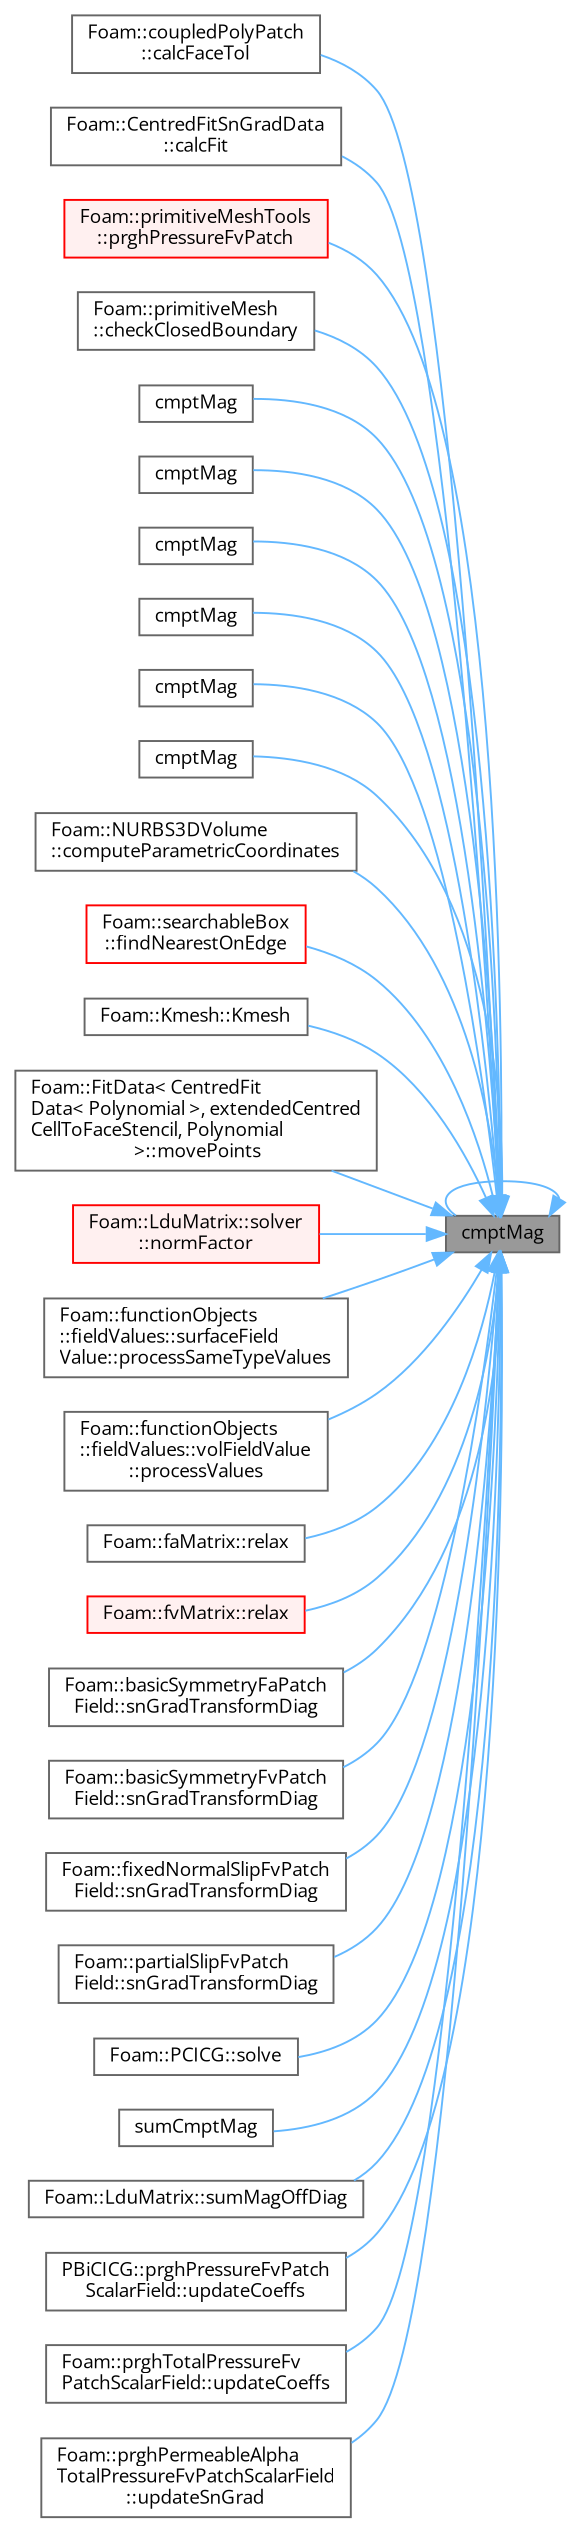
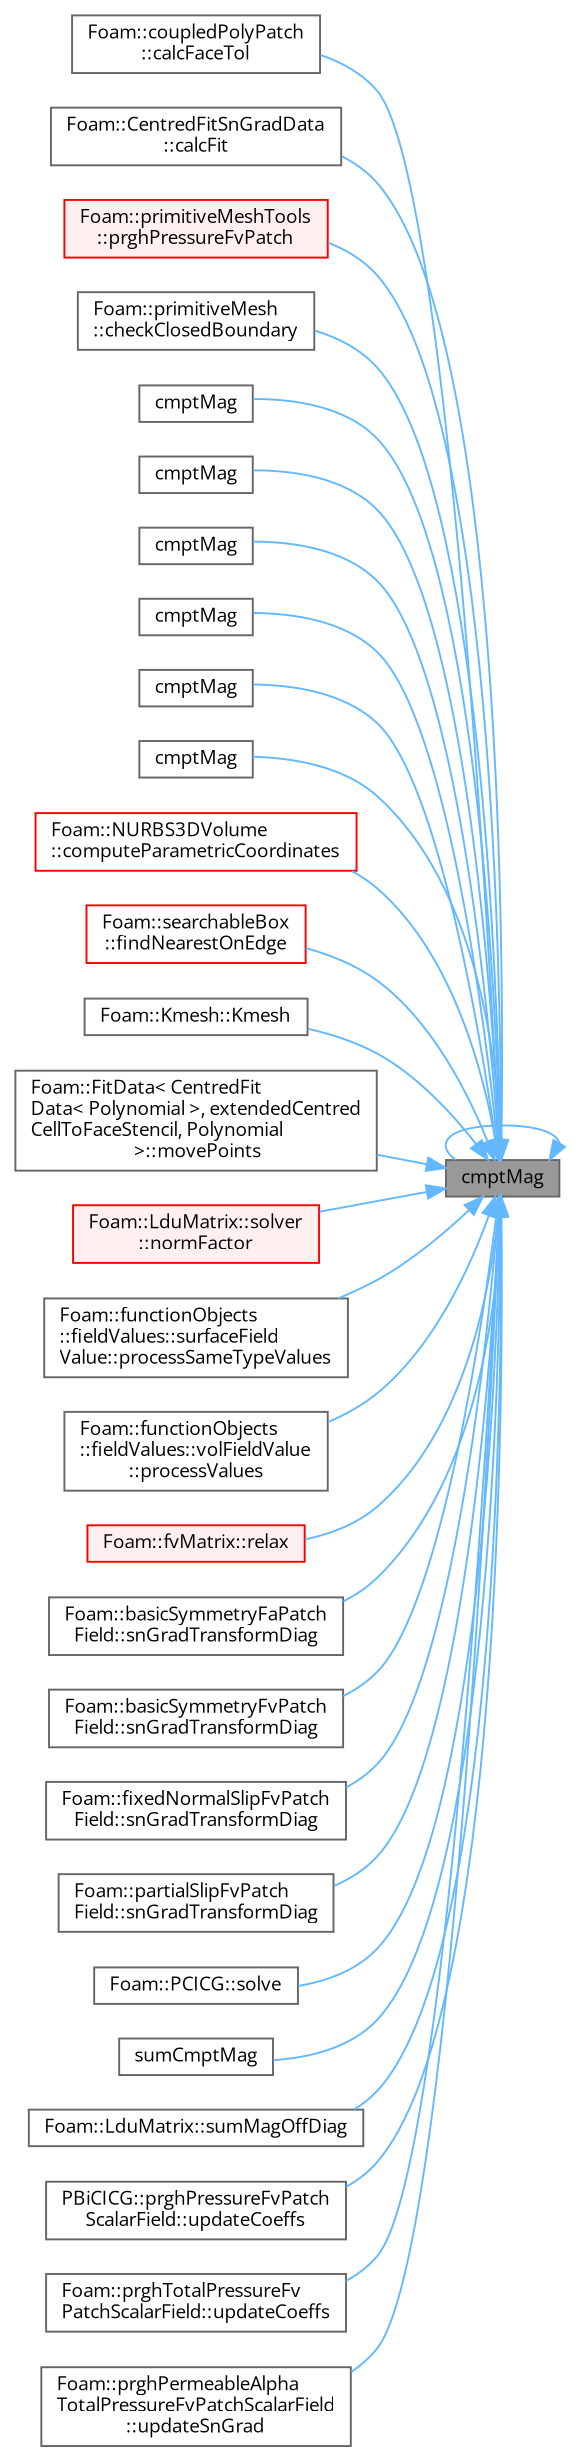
node "Foam::NURBS3DVolume ::computeParametricCoordinates": color grey40 -> red
node "Foam::faMatrix::relax": removed
